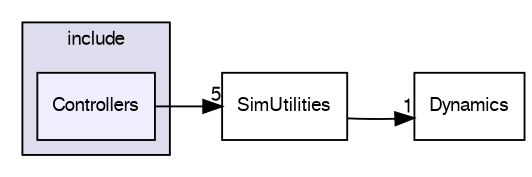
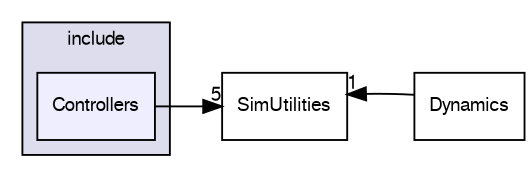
edge "SimUtilities" -> "Dynamics": reversed
